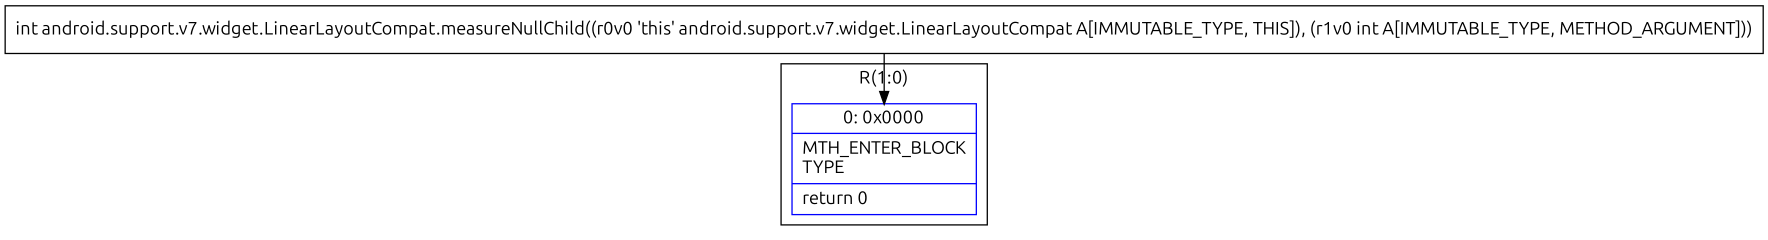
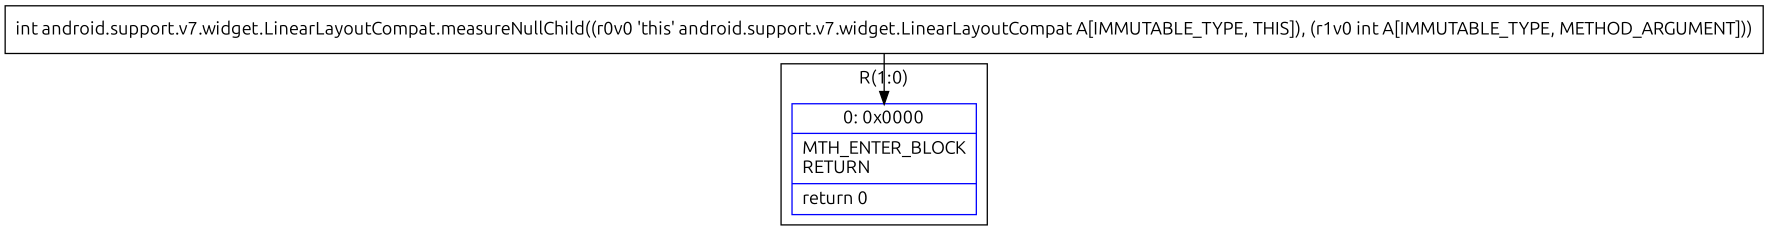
node "0: 0x0000": text "TYPE" -> "RETURN"
